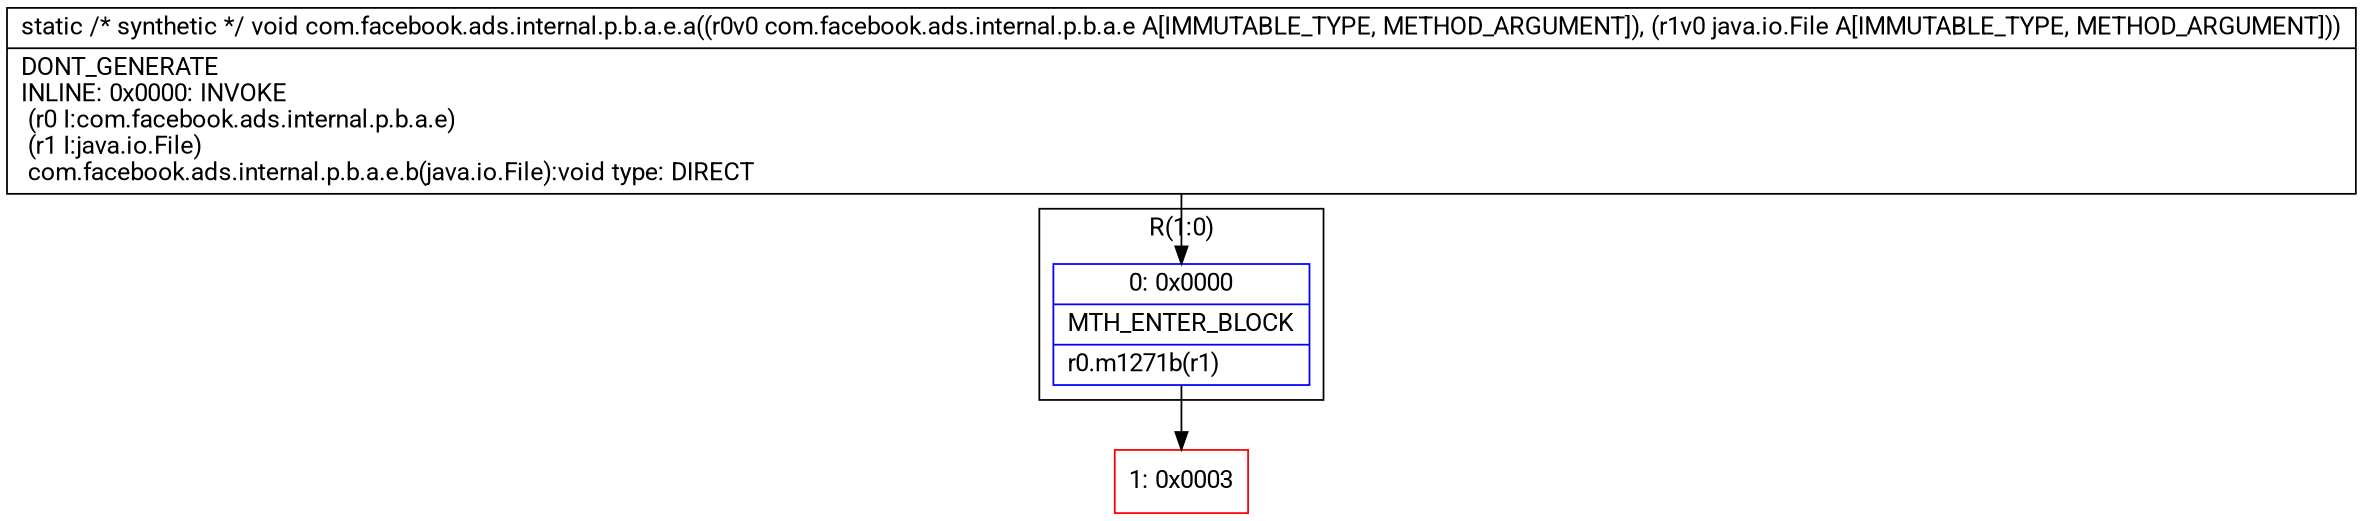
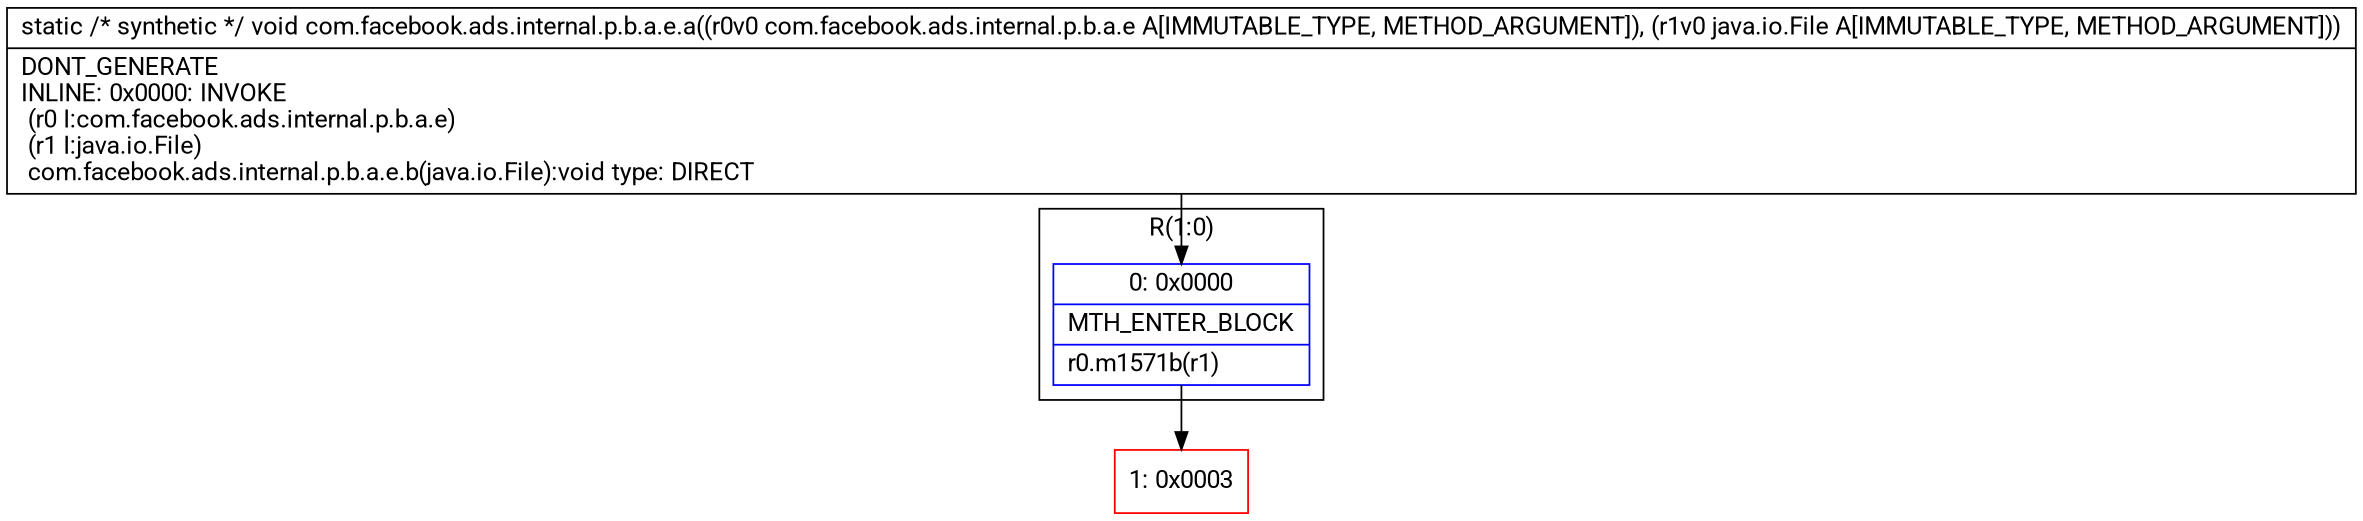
node "0: 0x0000": text "r0.m1271b(r1)" -> "r0.m1571b(r1)"
